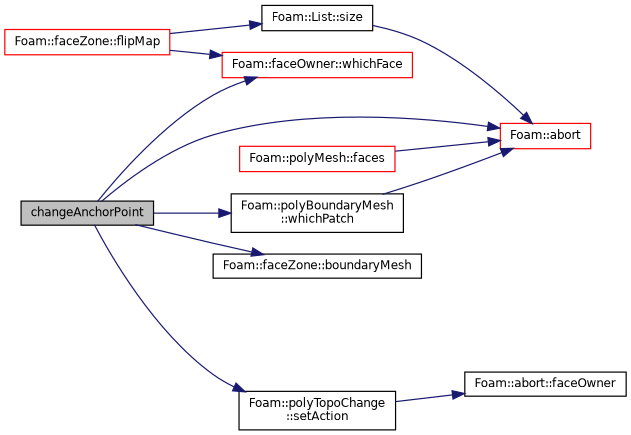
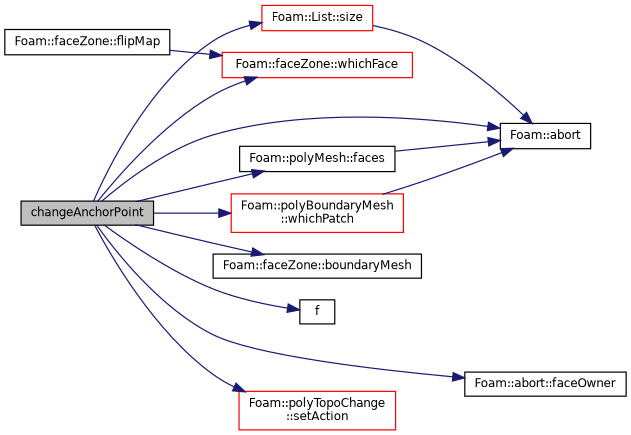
node "Foam::List::size": color black -> red
edge "Foam::faceZone::flipMap" -> "Foam::List::size": now "changeAnchorPoint" -> "Foam::List::size"
node "Foam::faceZone::flipMap": color red -> black
node "Foam::faceOwner::whichFace": label "Foam::faceOwner::whichFace" -> "Foam::faceZone::whichFace"
node "Foam::abort": color red -> black
node "Foam::polyMesh::faces": color red -> black
edge "changeAnchorPoint" -> "Foam::polyMesh::faces": added
node "Foam::polyBoundaryMesh ::whichPatch": color black -> red
node "f": added
edge "Foam::polyTopoChange ::setAction" -> "Foam::abort::faceOwner": now "changeAnchorPoint" -> "Foam::abort::faceOwner"
node "Foam::polyTopoChange ::setAction": color black -> red
